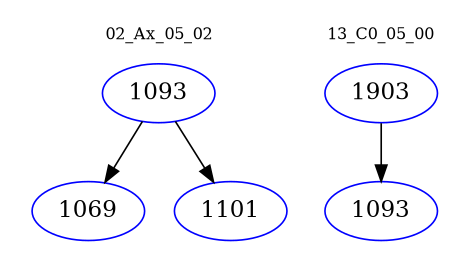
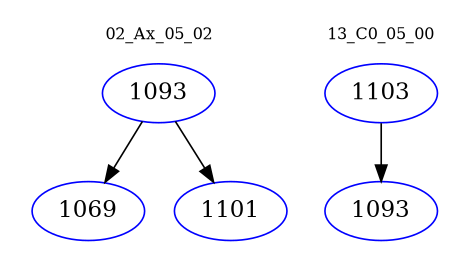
node "1903": label "1903" -> "1103"
